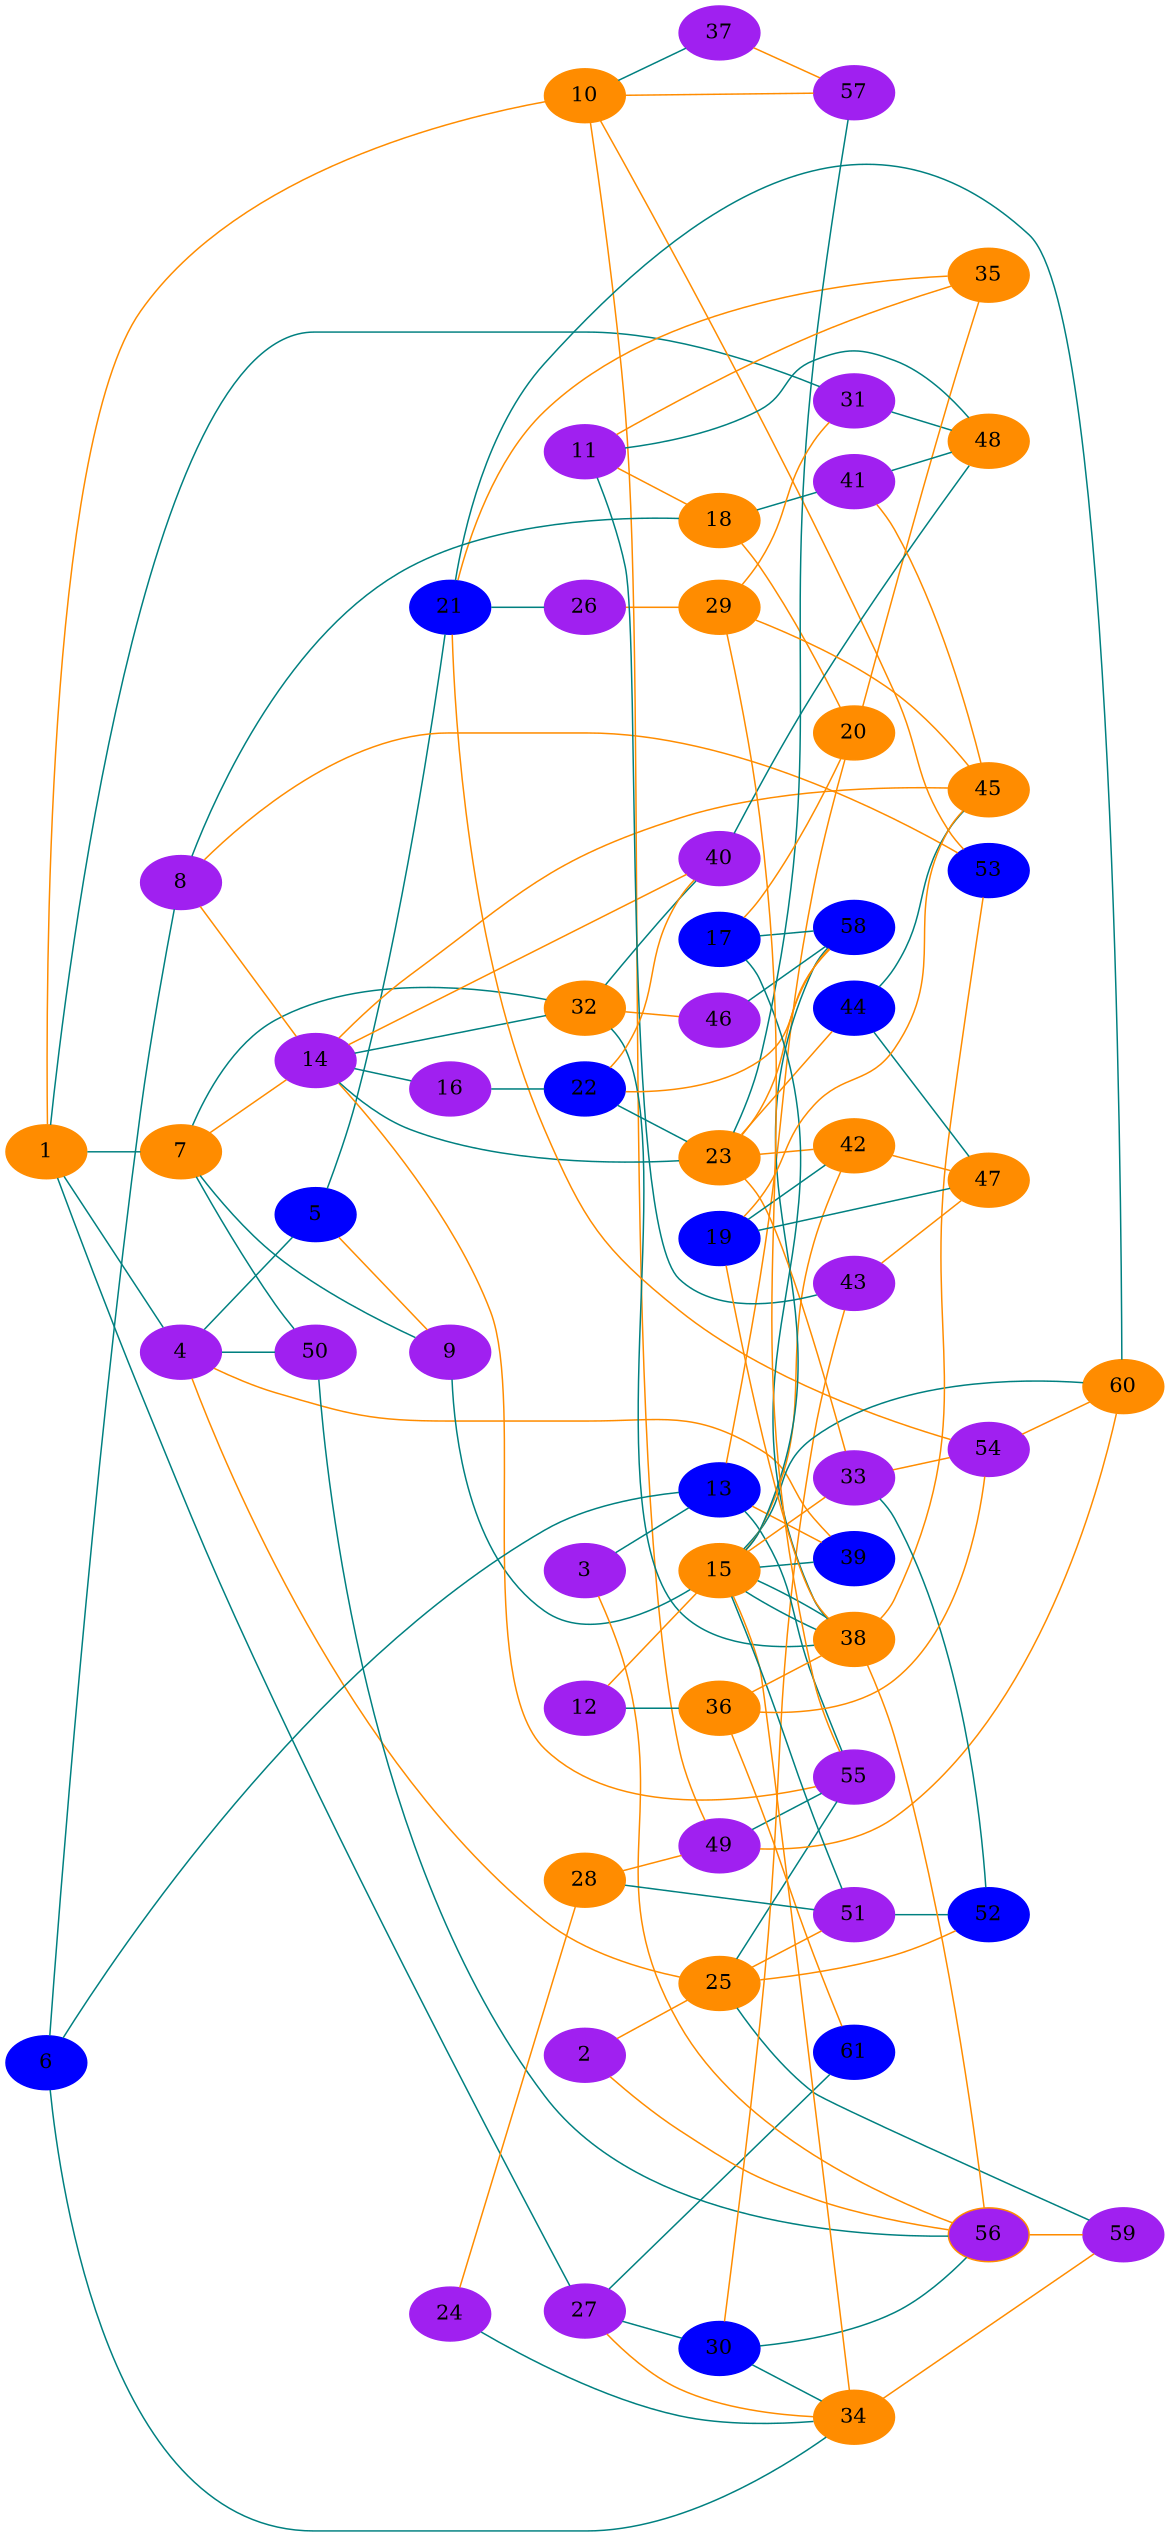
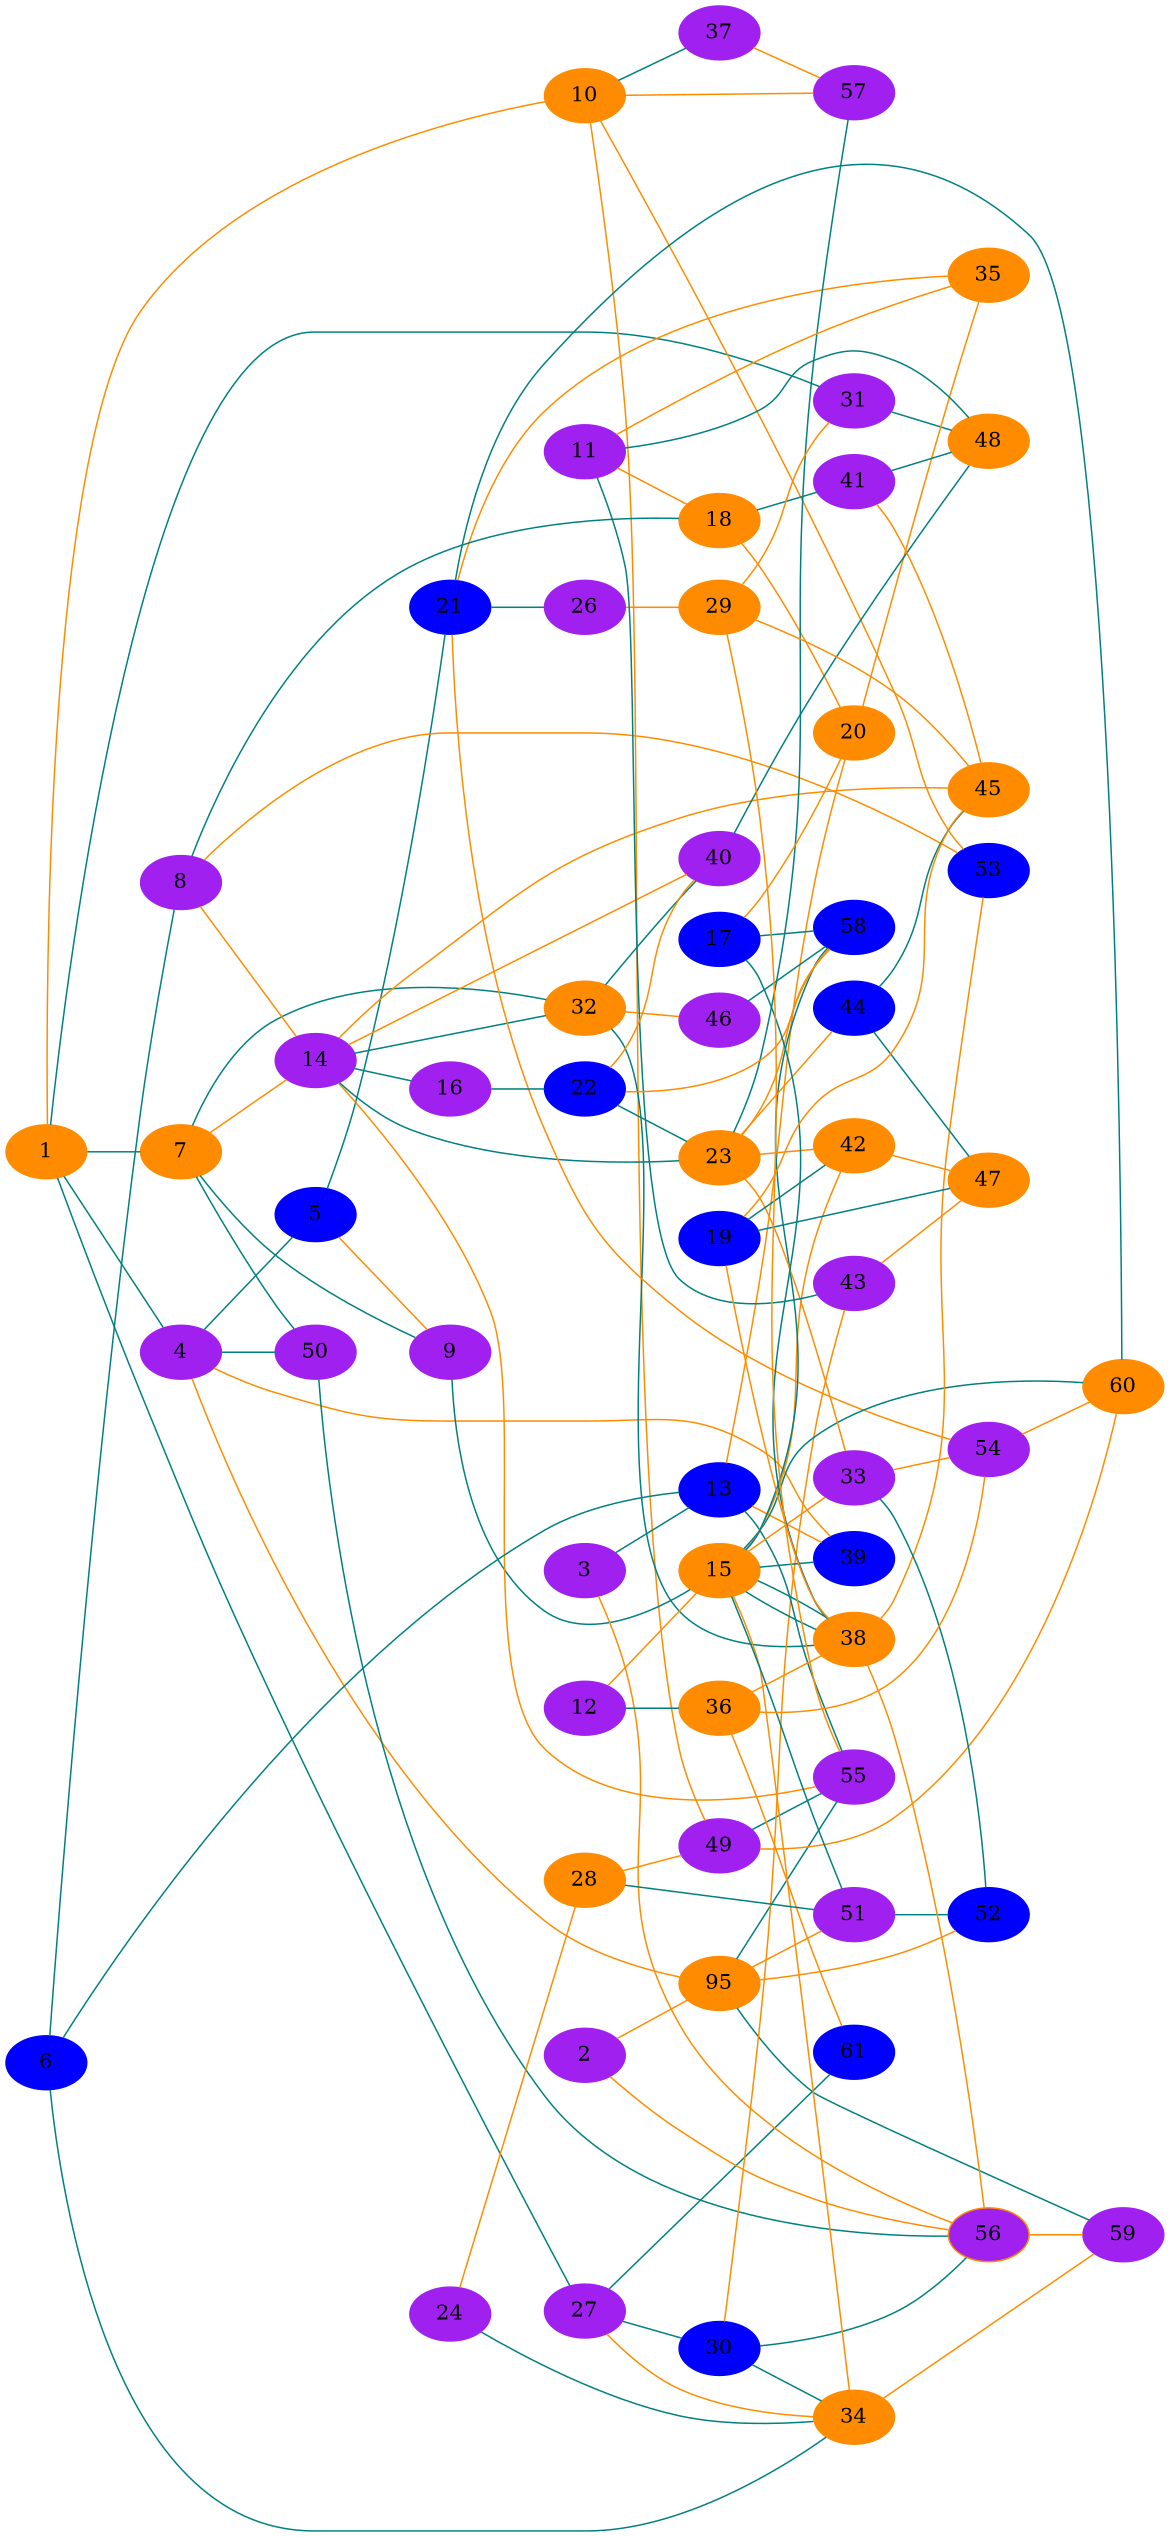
node "25": label "25" -> "95"
